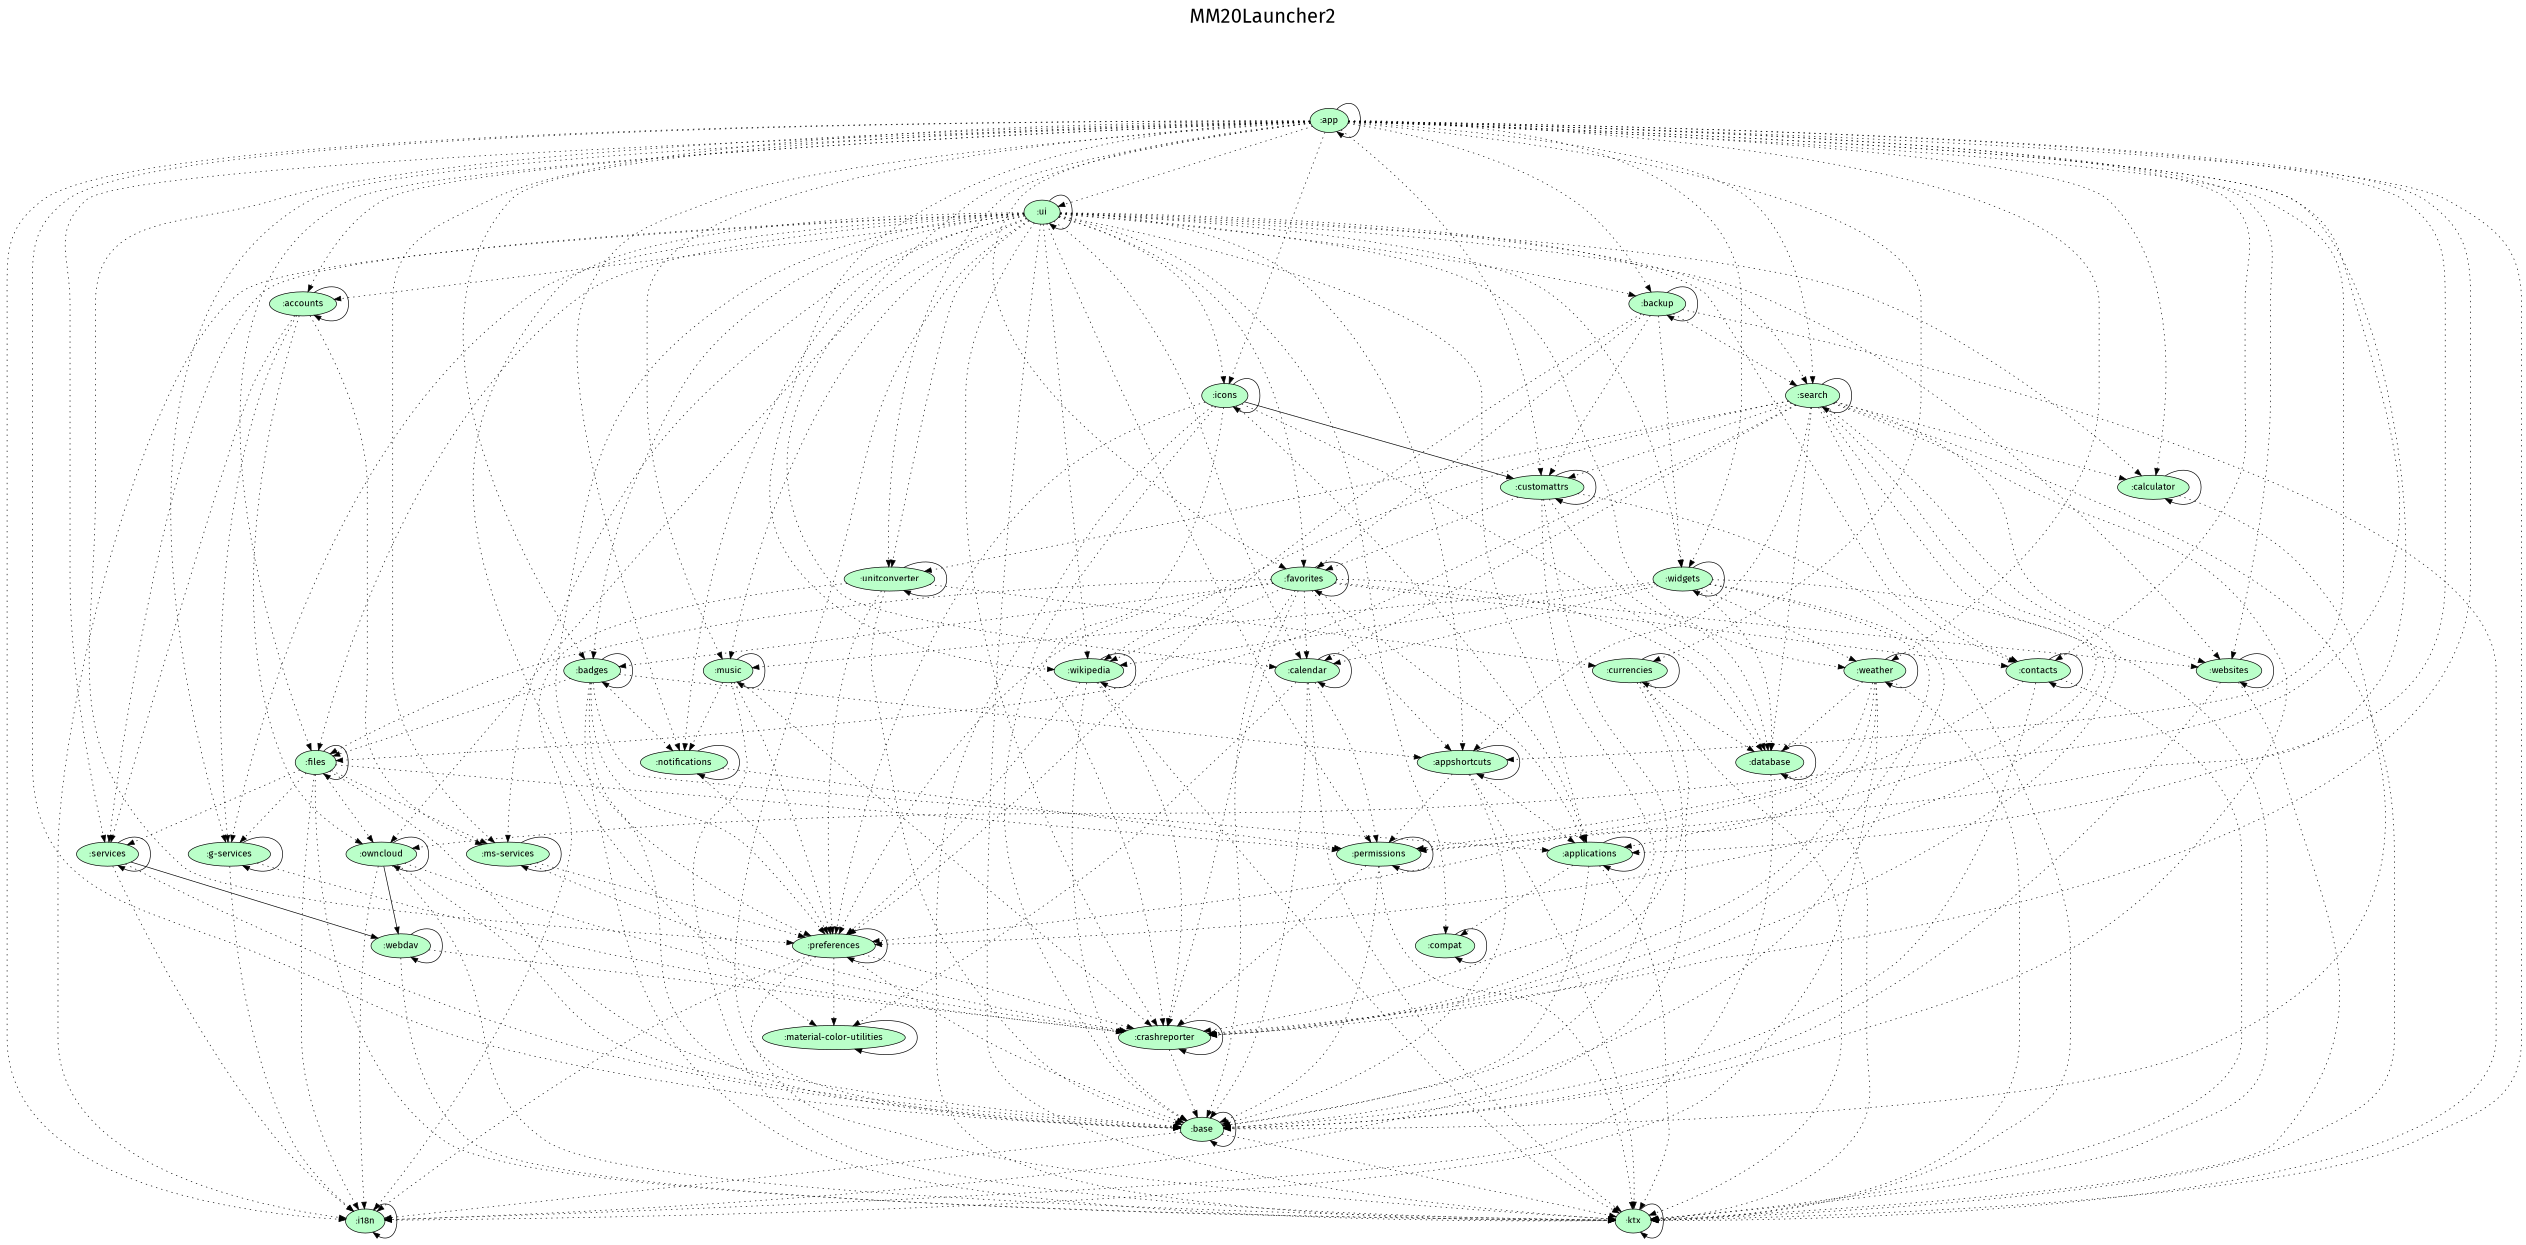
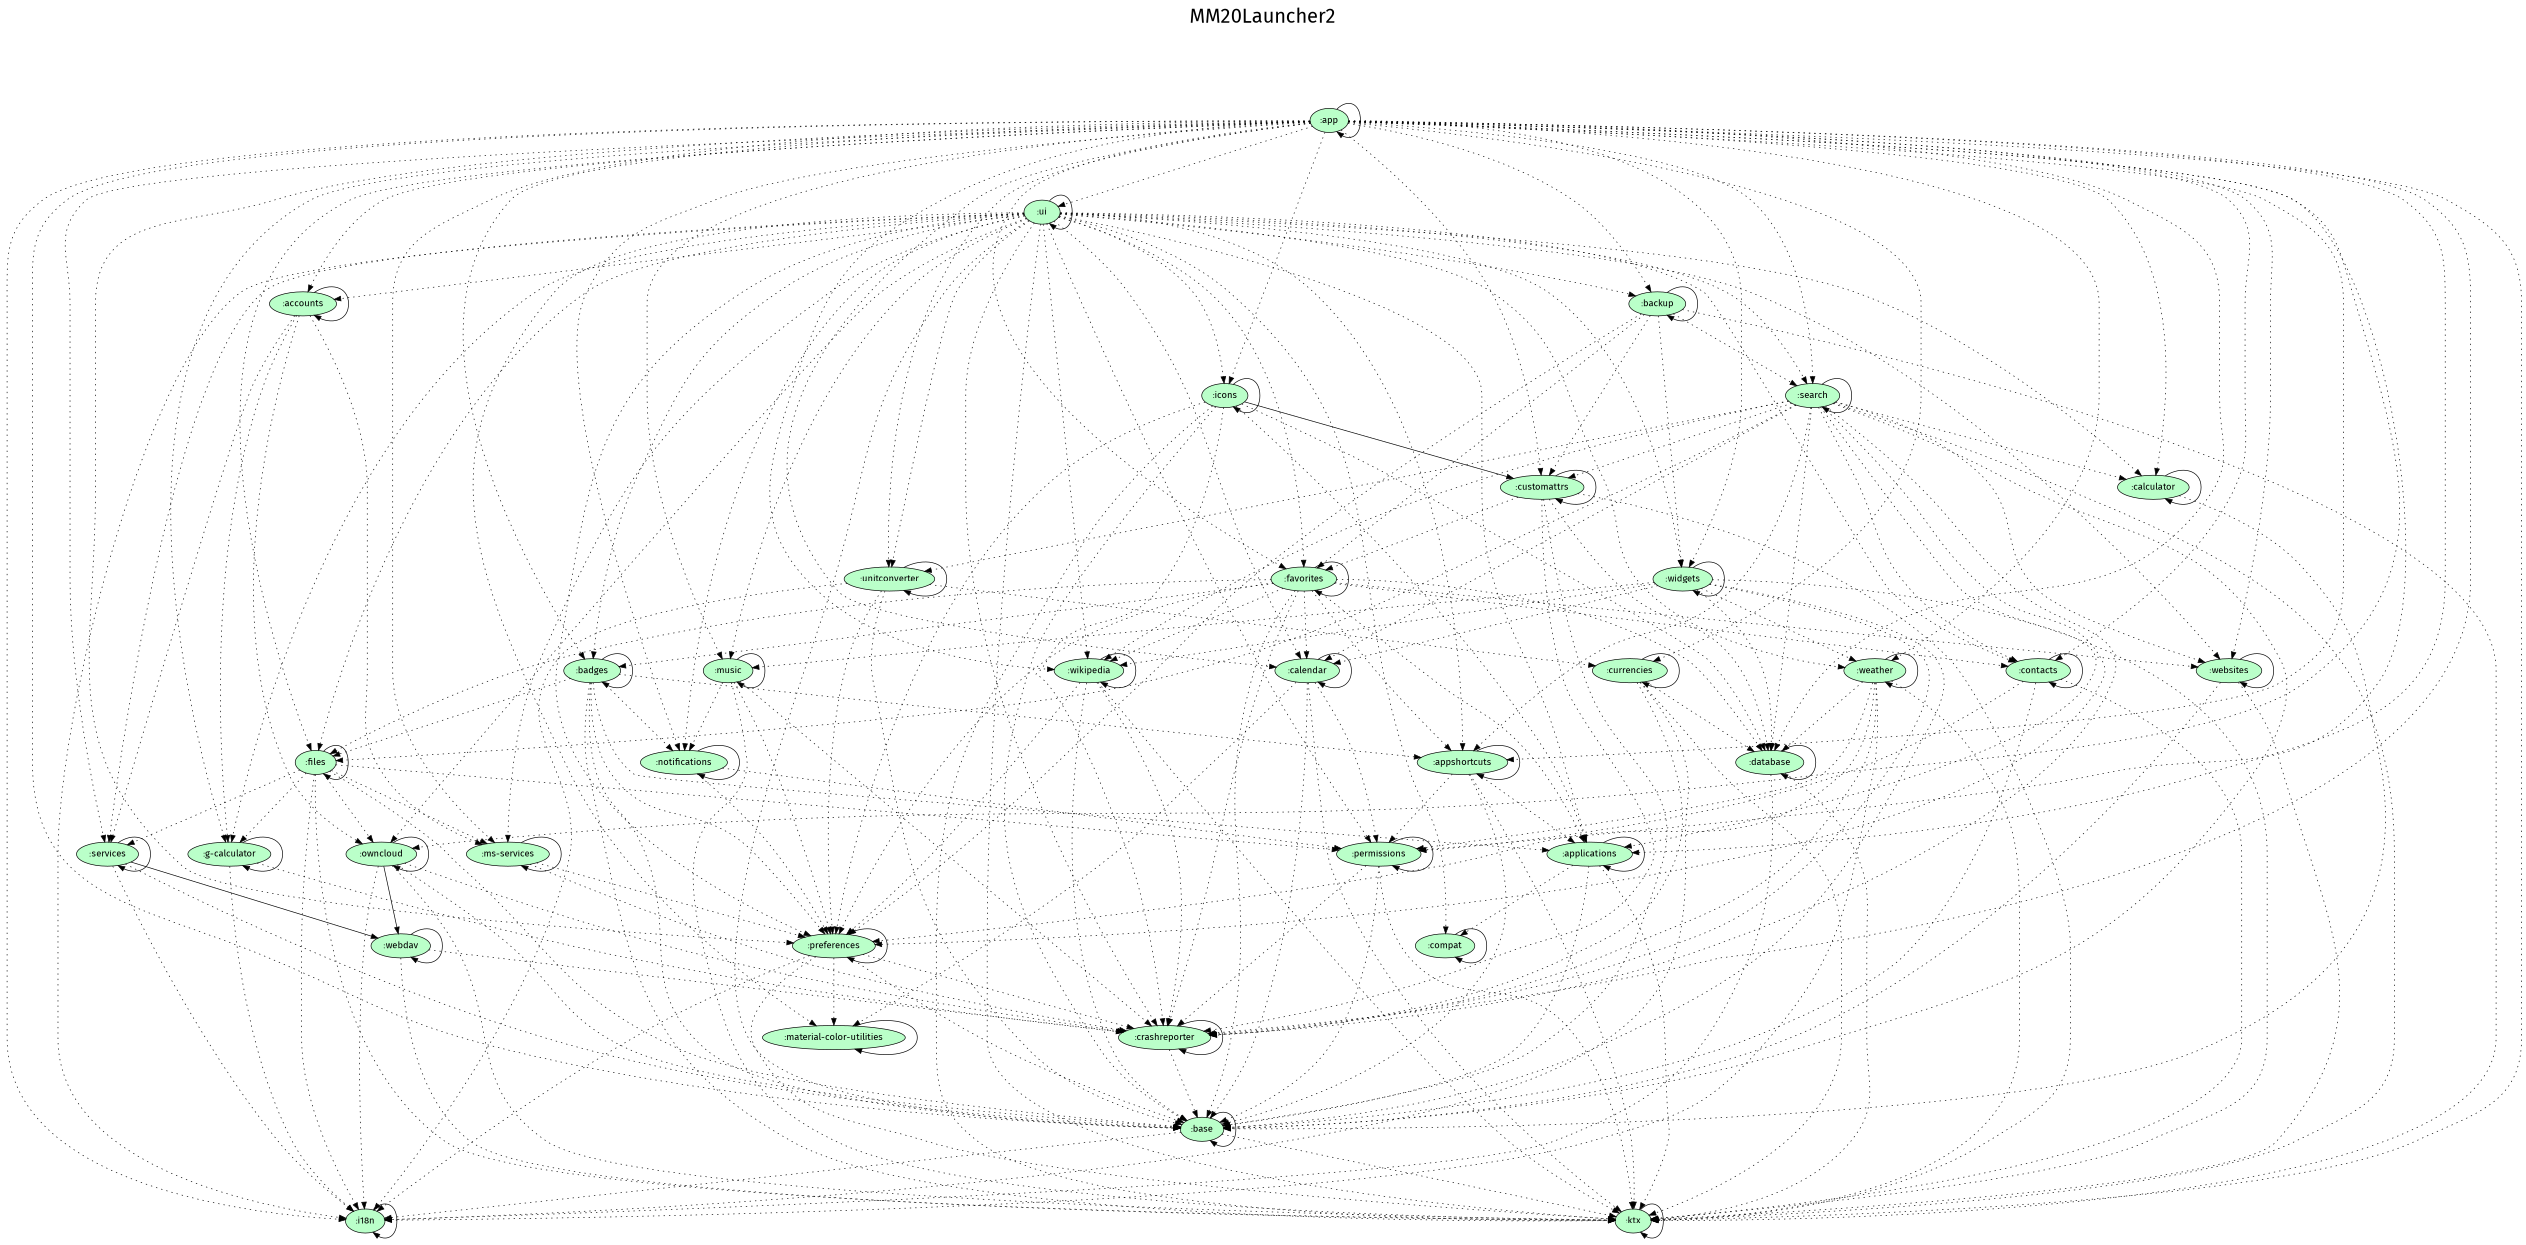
edge ":app" -> ":database": added
node ":g-services": label ":g-services" -> ":g-calculator"
